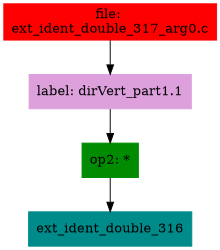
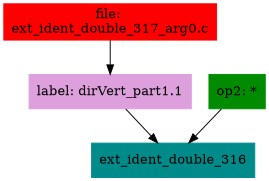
edge "label: dirVert_part1.1" -> "op2: *": now "label: dirVert_part1.1" -> "ext_ident_double_316"
